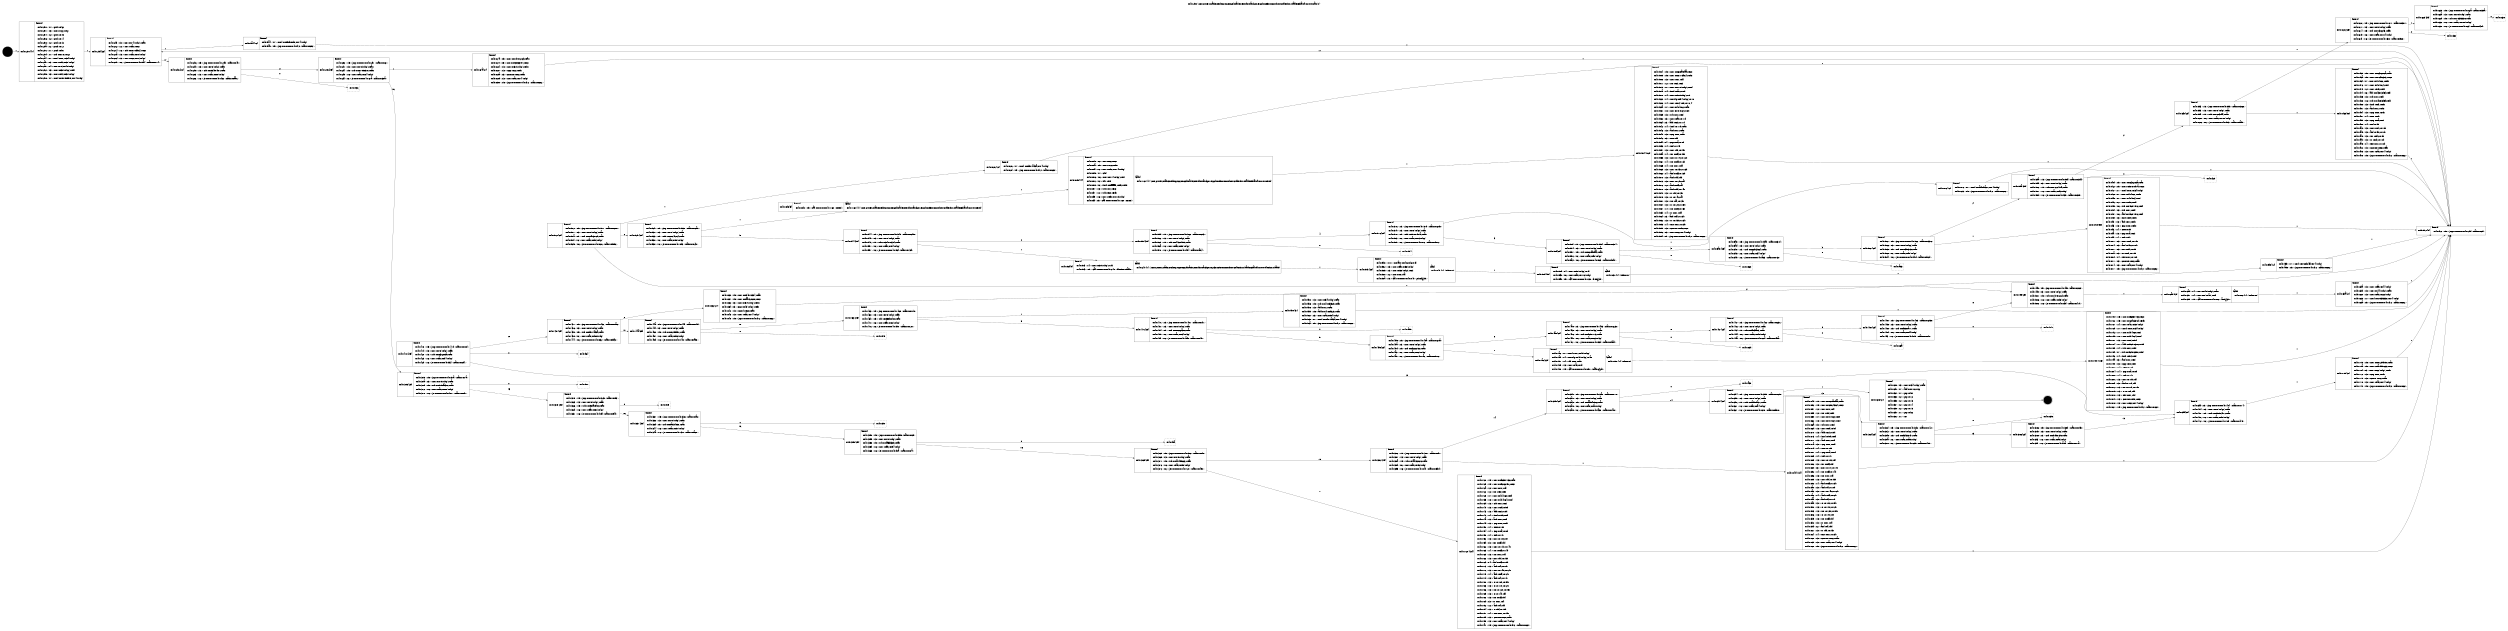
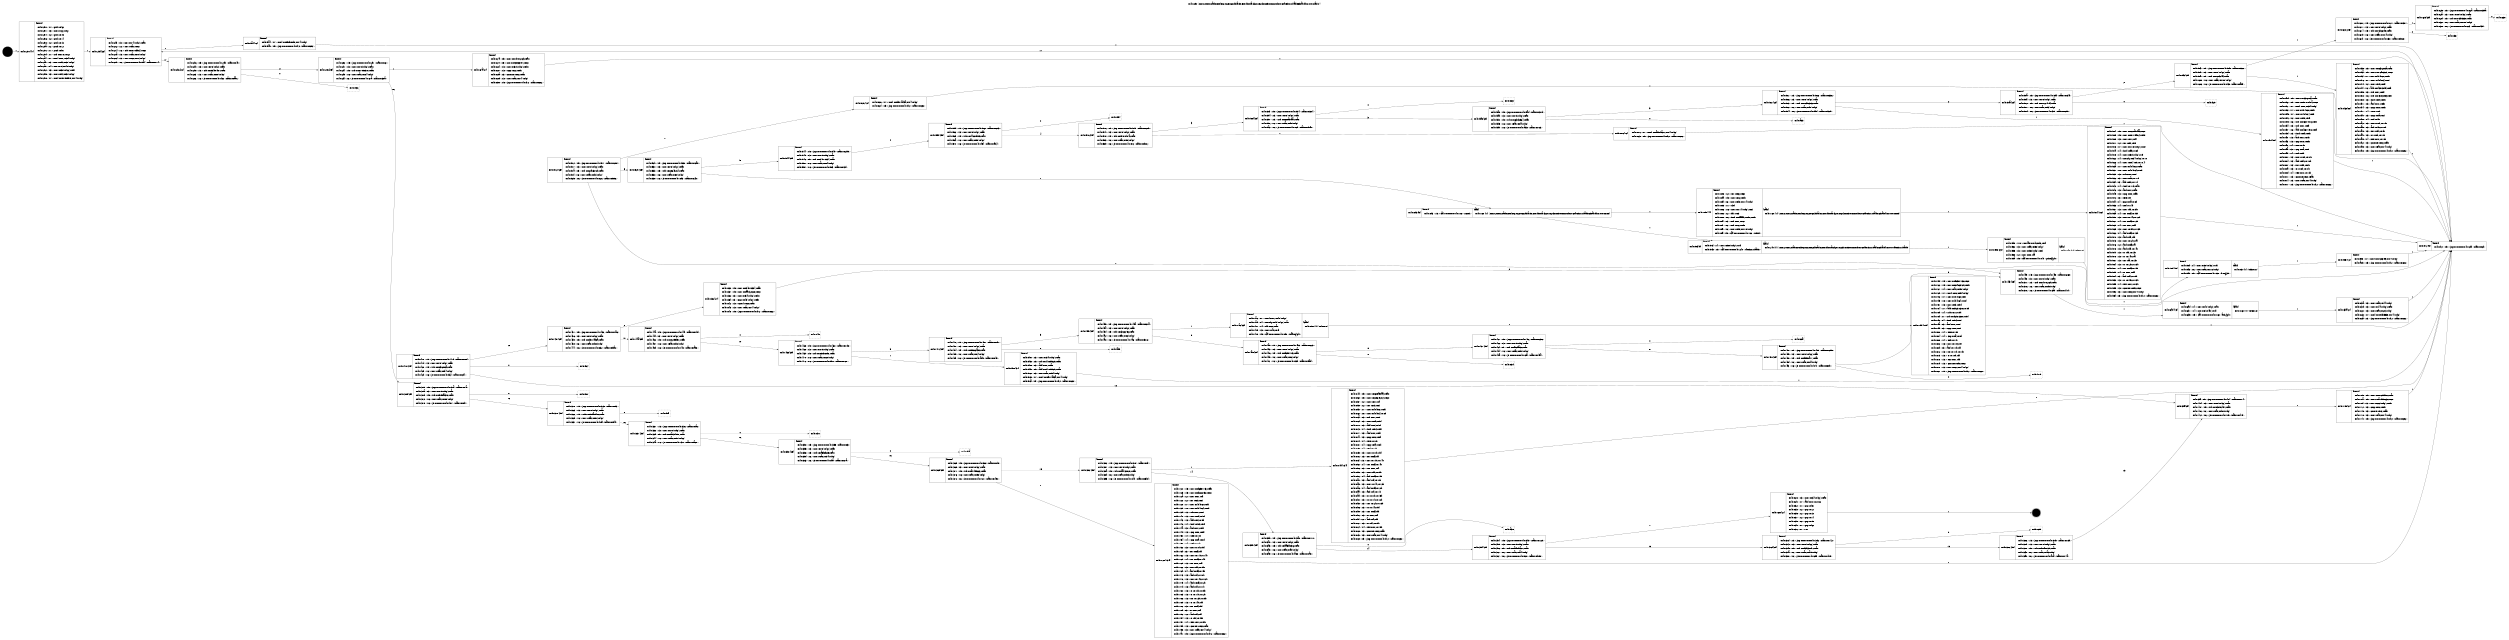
edge "0x401544 [25]" -> "0x4019cf [9]": now "0x4018d3 [5]" -> "0x4019cf [9]"
